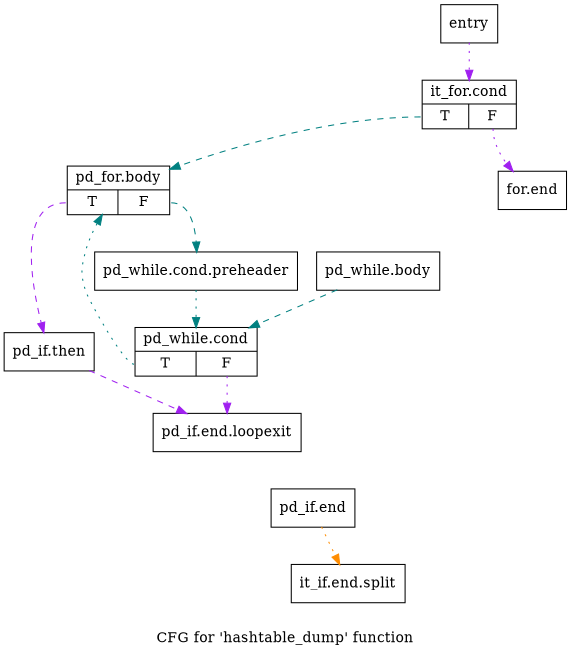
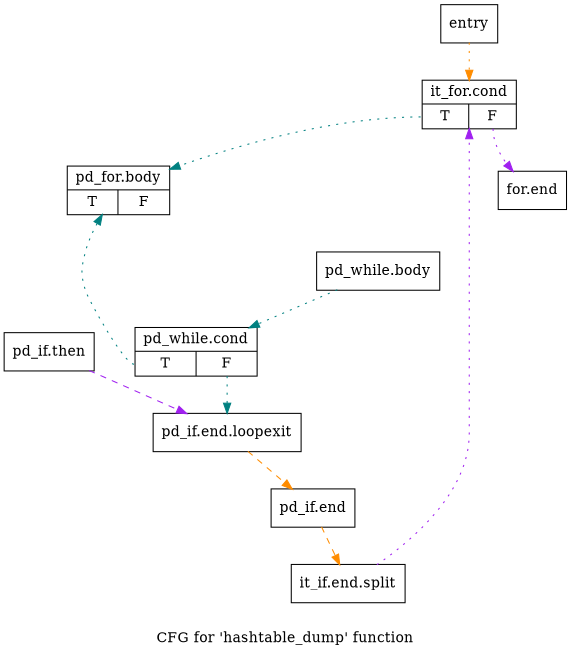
edge "entry" -> "it_for.cond": color purple -> darkorange
edge "it_for.cond" -> "pd_for.body": style dashed -> dotted
edge "pd_for.body" -> "pd_if.then": removed
node "pd_while.cond.preheader": removed
edge "pd_while.body" -> "pd_while.cond": style dashed -> dotted
edge "it_if.end.split" -> "it_for.cond": added
edge "pd_while.cond" -> "pd_if.end.loopexit": color purple -> teal
edge "pd_if.end.loopexit" -> "pd_if.end": added
edge "pd_if.end" -> "it_if.end.split": style dotted -> dashed
